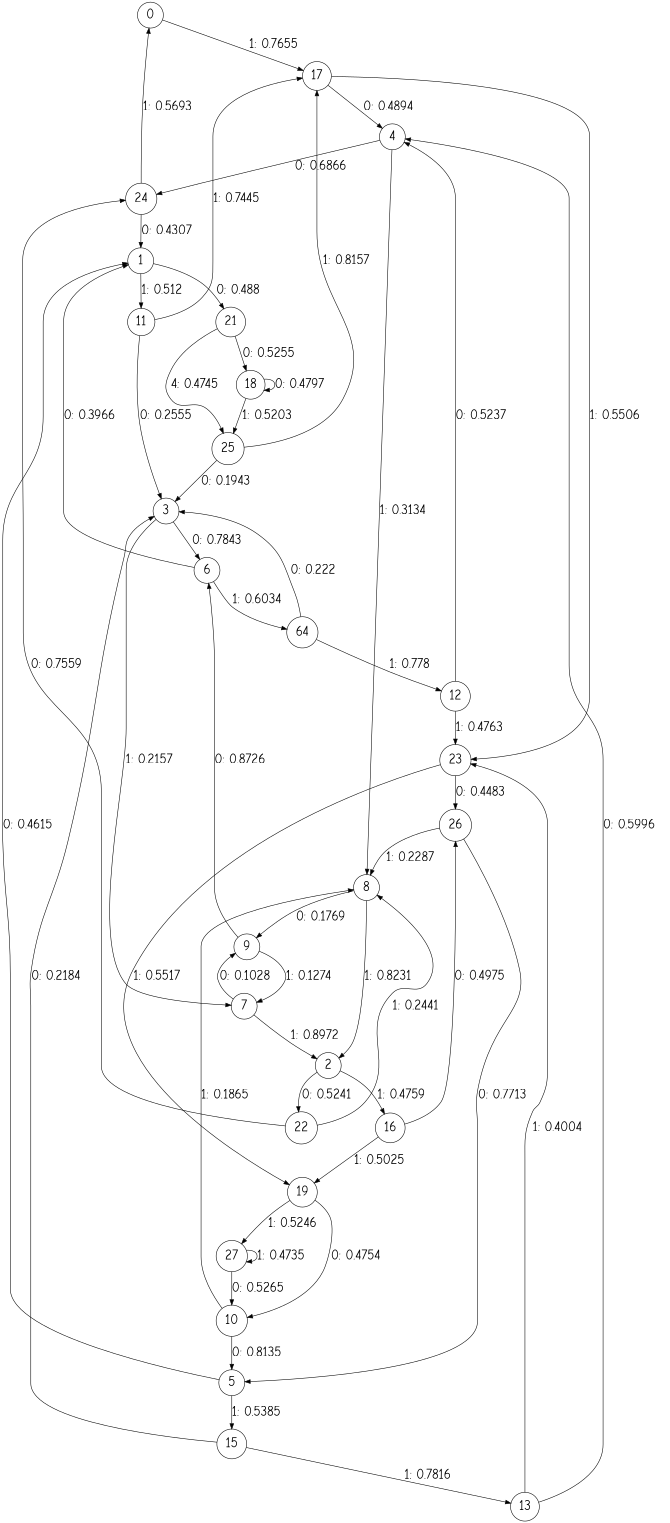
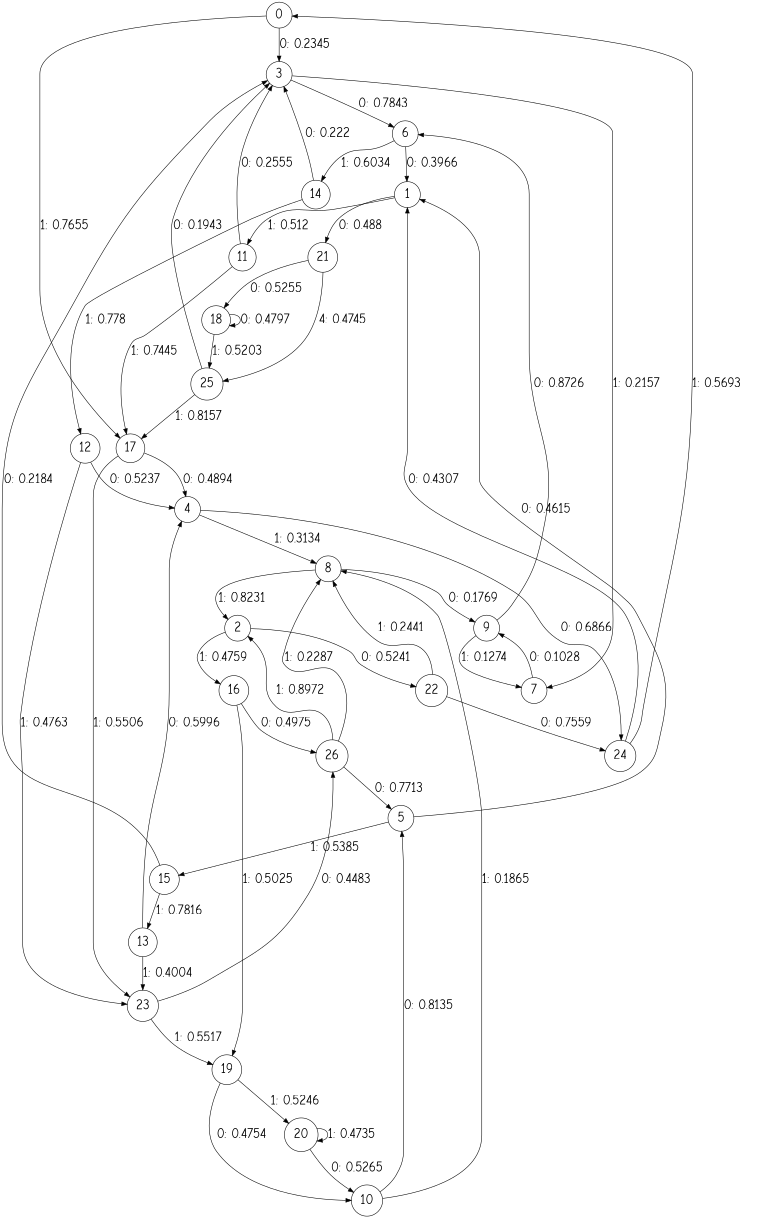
edge "0" -> "3": added, label "0: 0.2345"
node "64": label "64" -> "14"
edge "7" -> "2": now "26" -> "2"
node "27": label "27" -> "20"
